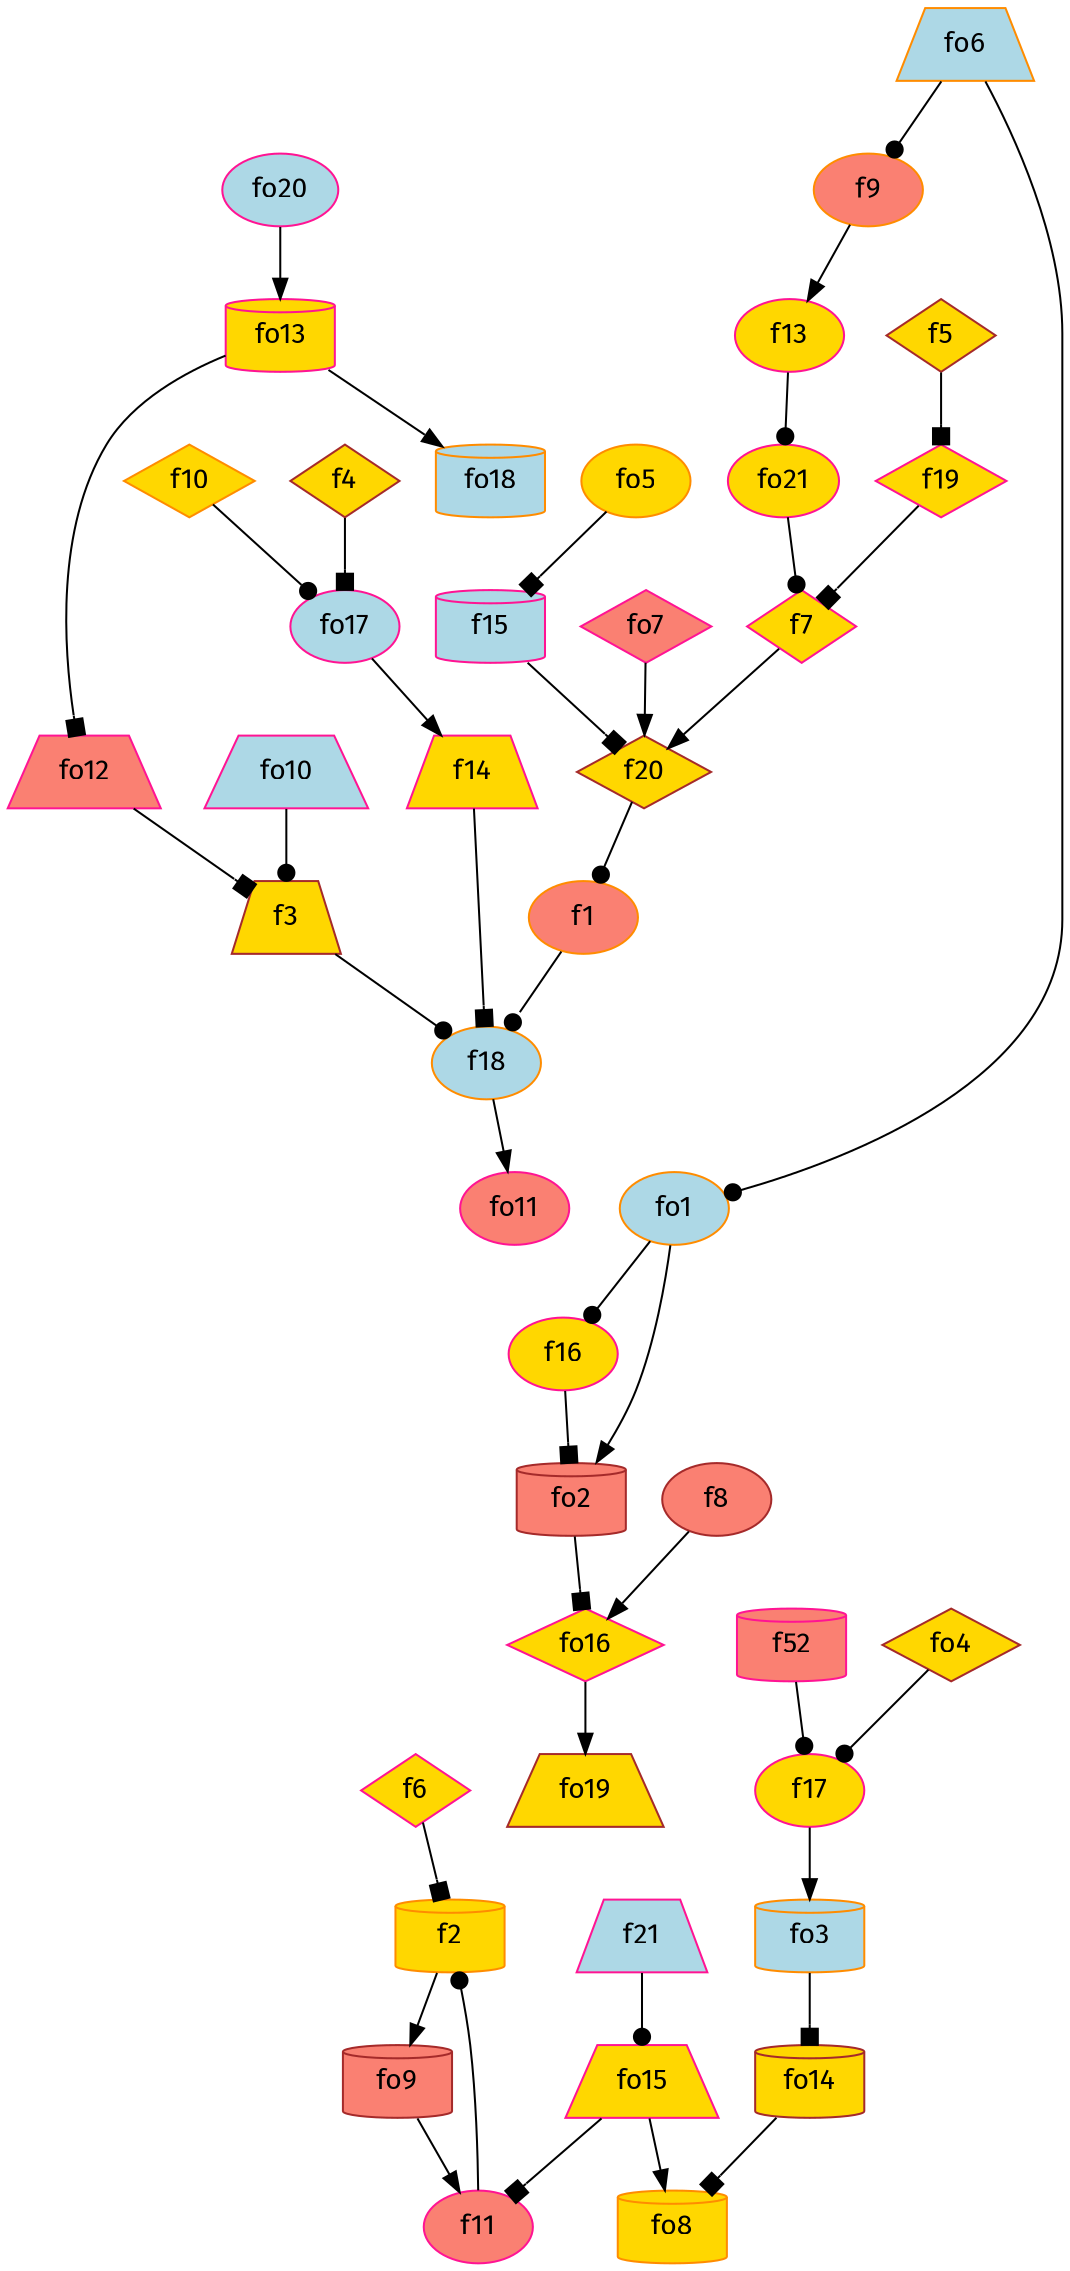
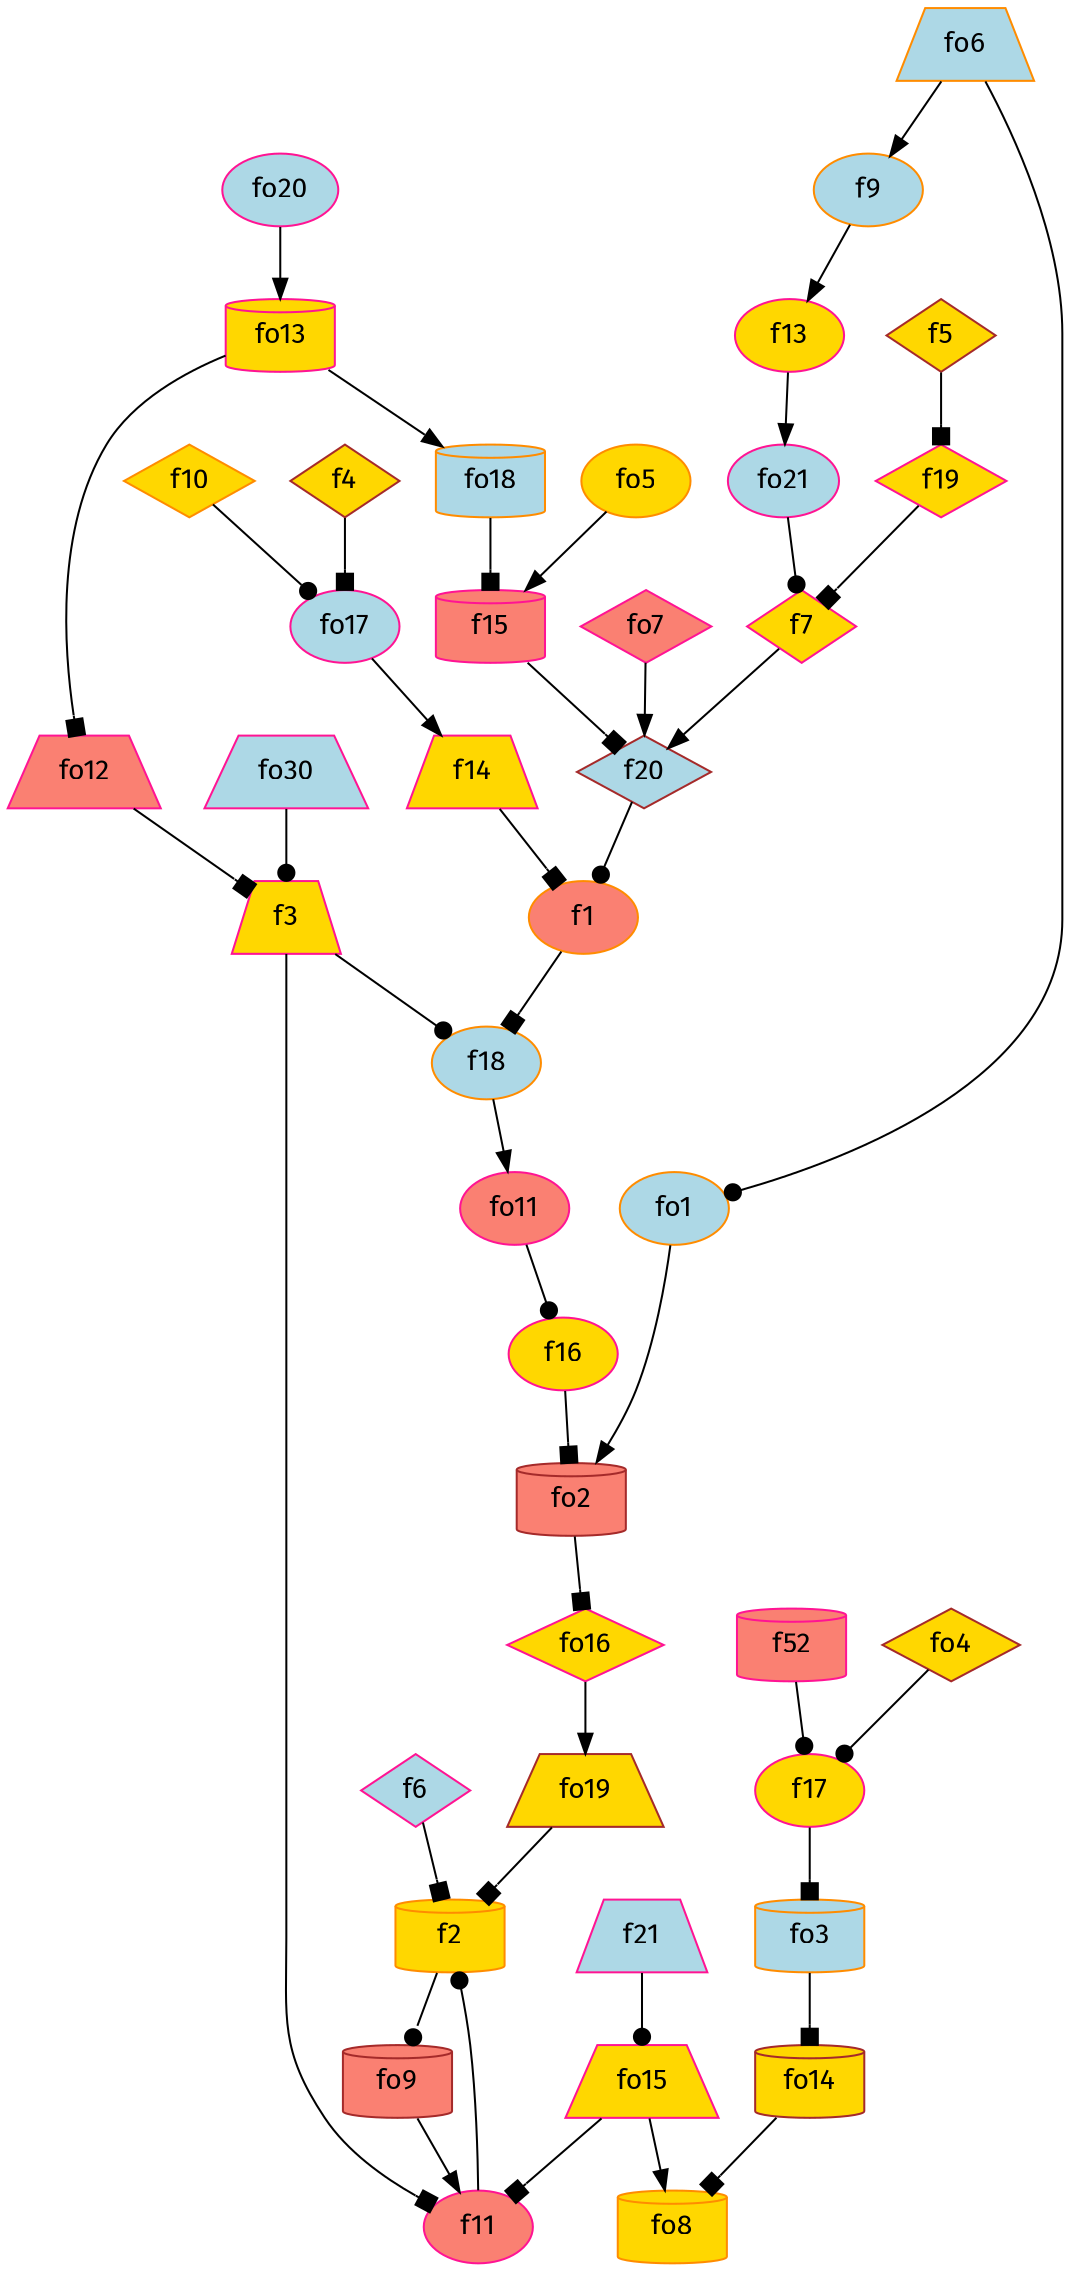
edge "fo6" -> "f9": arrowhead dot -> normal
node "f9": fillcolor salmon -> lightblue
edge "f13" -> "fo21": arrowhead dot -> normal
node "fo21": fillcolor gold -> lightblue
edge "fo18" -> "f15": added
edge "fo5" -> "f15": arrowhead box -> normal
node "f15": fillcolor lightblue -> salmon
node "fo10": label "fo10" -> "fo30"
node "f20": fillcolor gold -> lightblue
edge "f14" -> "f18": now "f14" -> "f1"
node "f3": color brown -> deeppink
edge "f1" -> "f18": arrowhead dot -> box
edge "fo1" -> "f16": now "fo11" -> "f16"
node "f8": removed
edge "f3" -> "f11": added
node "f6": fillcolor gold -> lightblue
edge "f17" -> "fo3": arrowhead normal -> box
edge "fo19" -> "f2": added
edge "f2" -> "fo9": arrowhead normal -> dot
